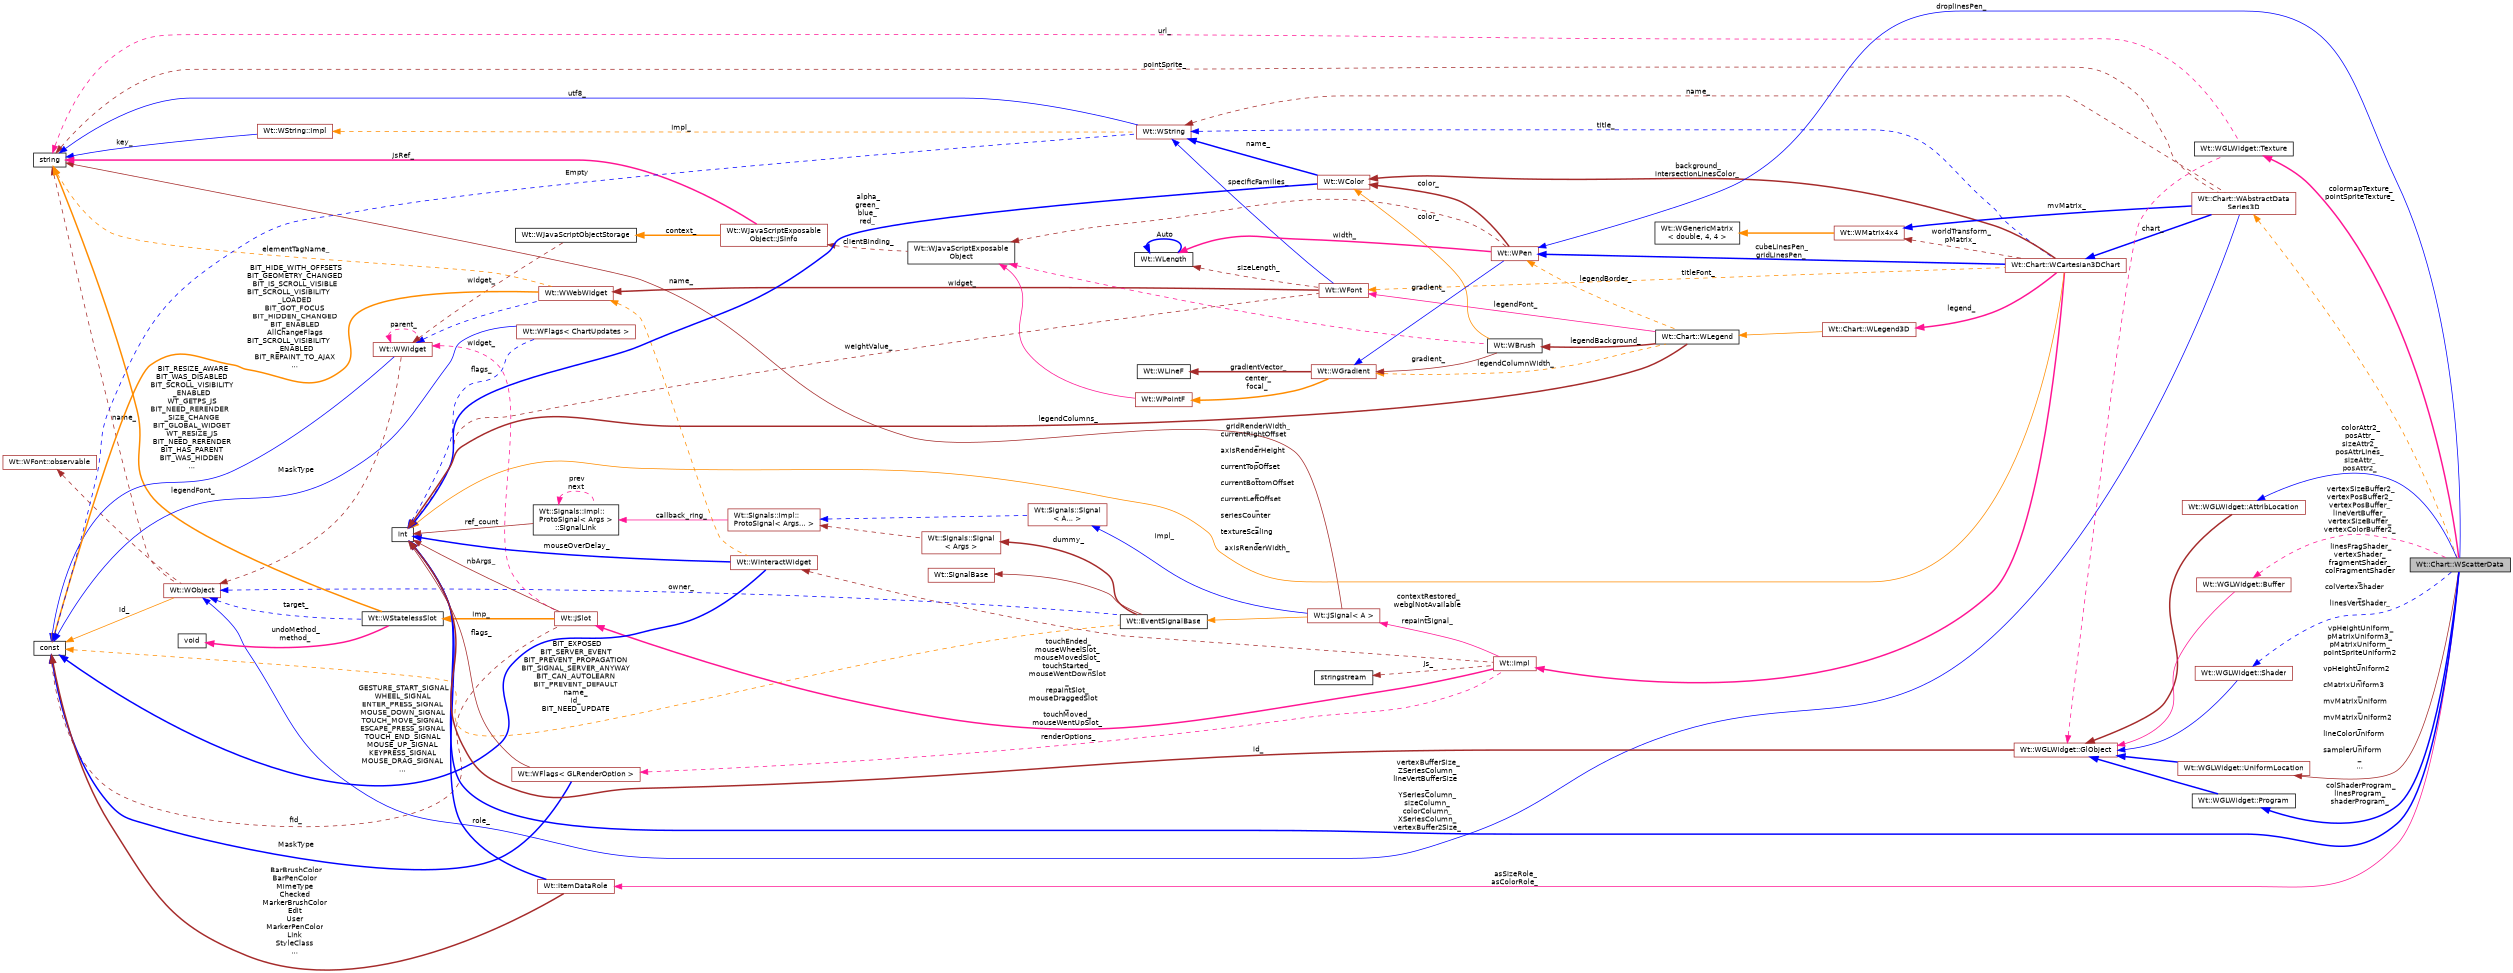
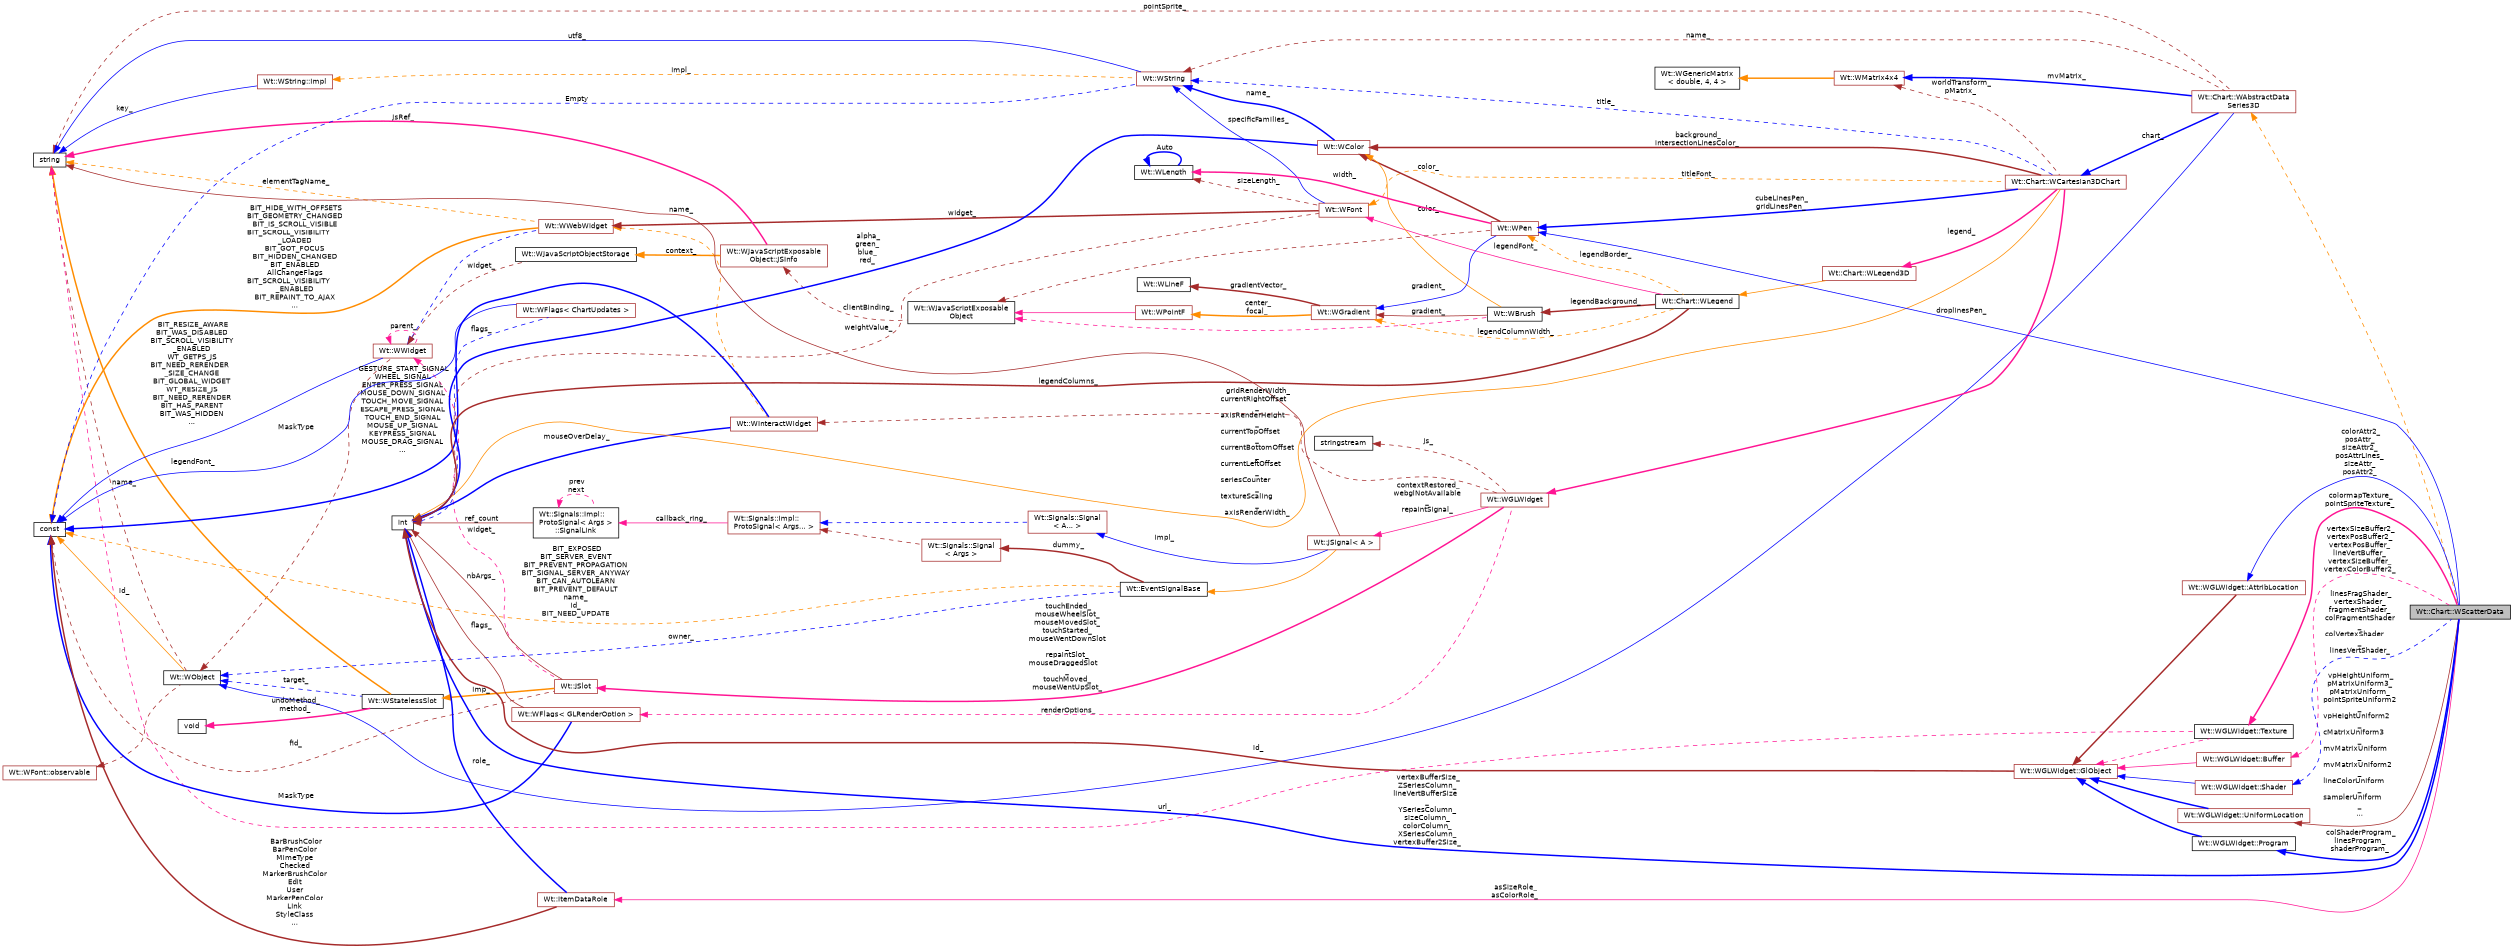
node "Wt::SignalBase": removed
node "Wt::WObject": color brown -> black
node "Wt::Impl": label "Wt::Impl" -> "Wt::WGLWidget"
